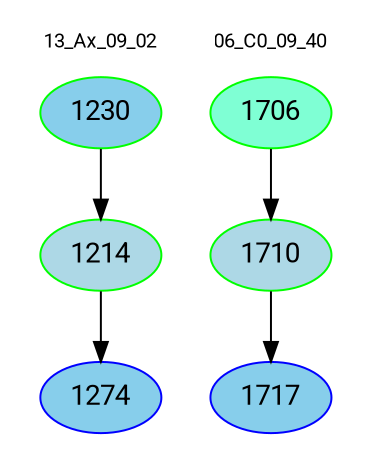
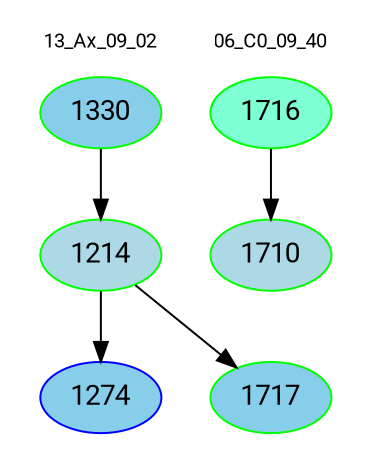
node "1230": label "1230" -> "1330"
node "1706": label "1706" -> "1716"
edge "1710" -> "1717": now "1214" -> "1717"
node "1717": color blue -> green
